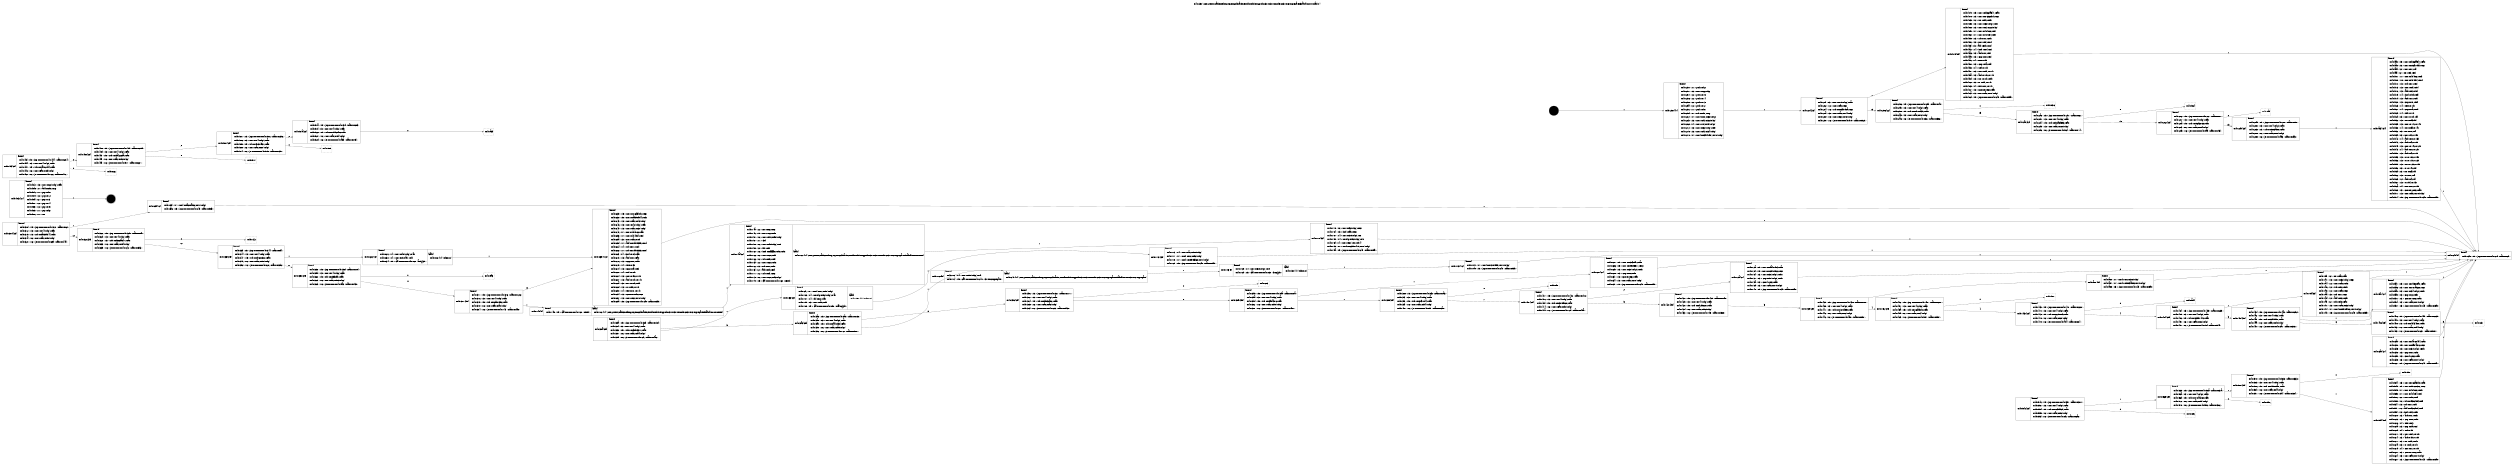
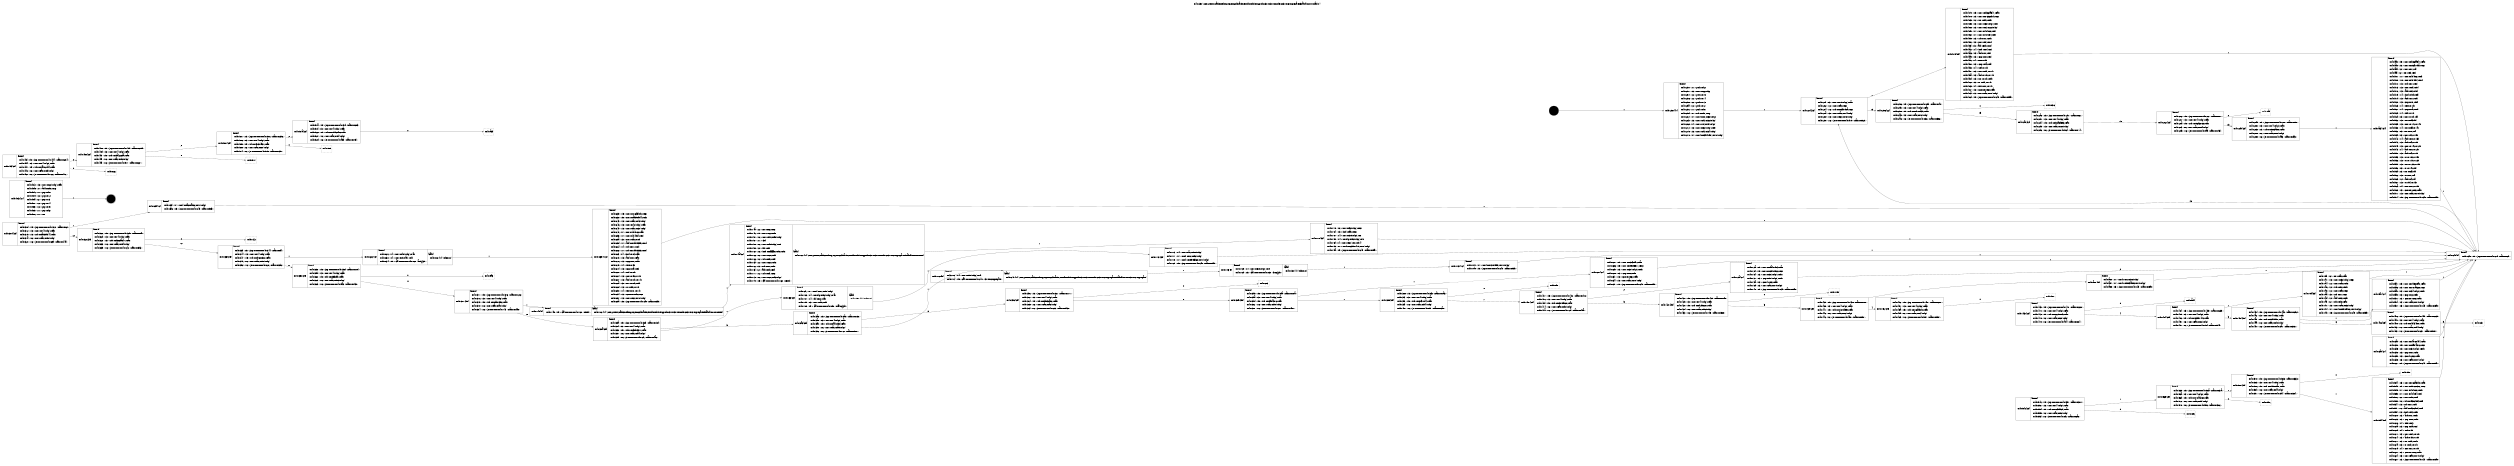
node "0x401964": removed
edge "0x401c49 [5]" -> "0x40127f [23]": added, label "15"
edge "0x401371 [25]" -> "0x401639 [102]": now "0x401371 [25]" -> "0x40138a [25]"
node "0x4017de": added
edge "0x401452 [25]" -> "0x40146b [25]": removed, label "4"
